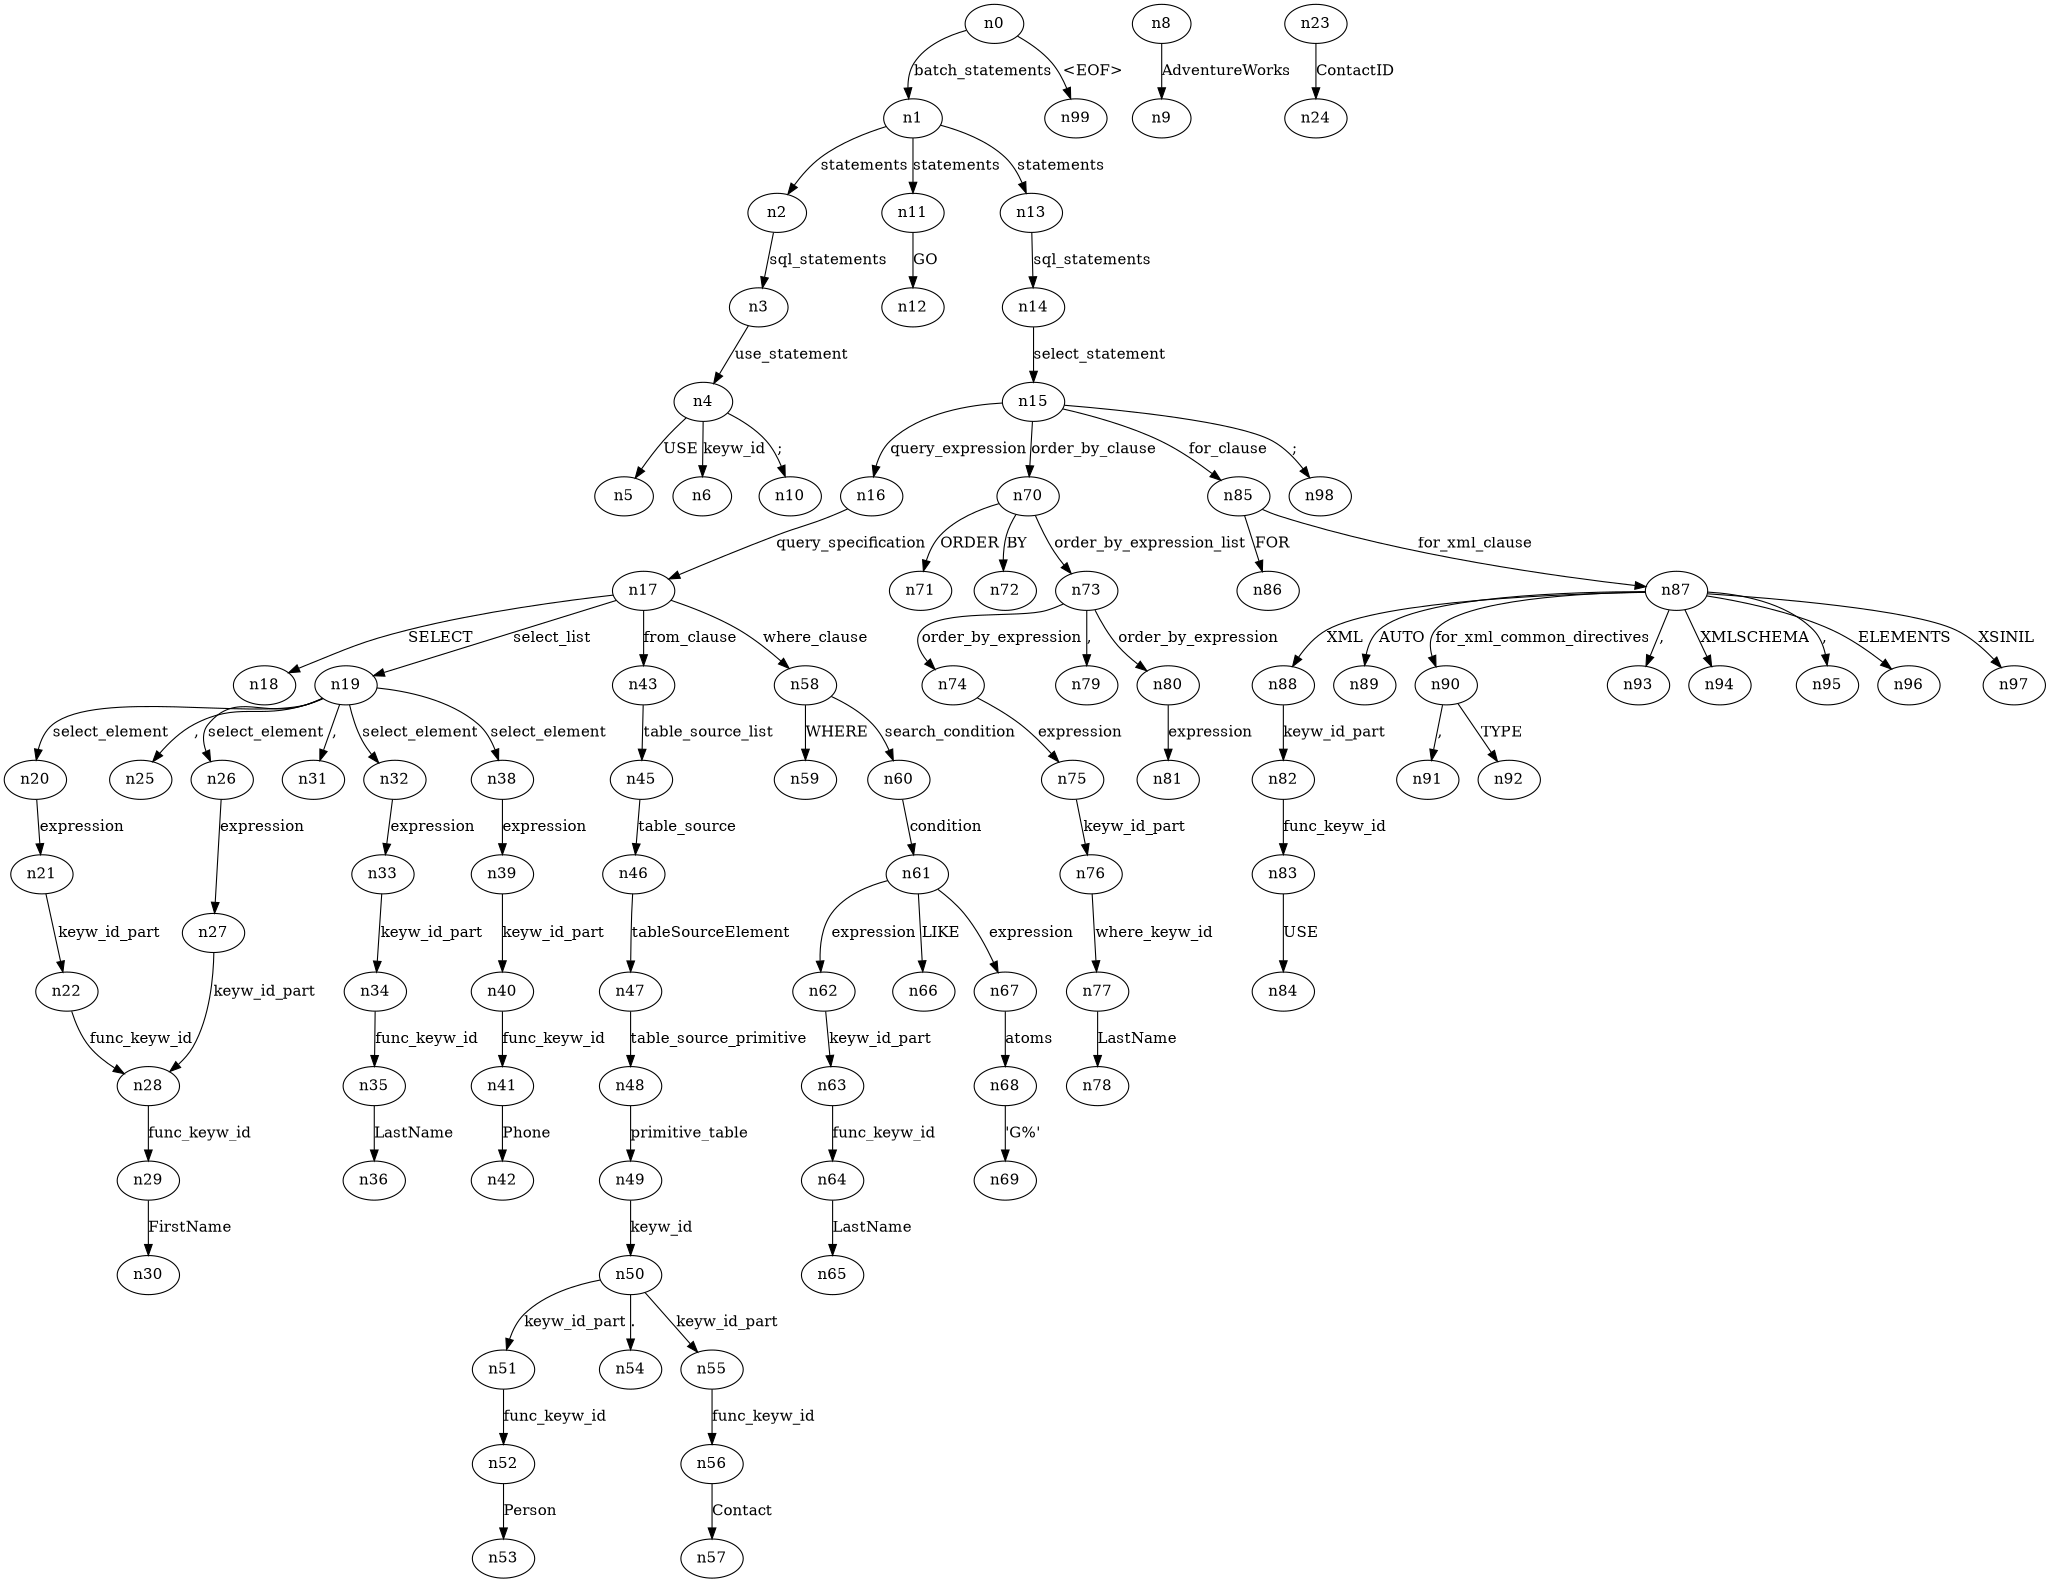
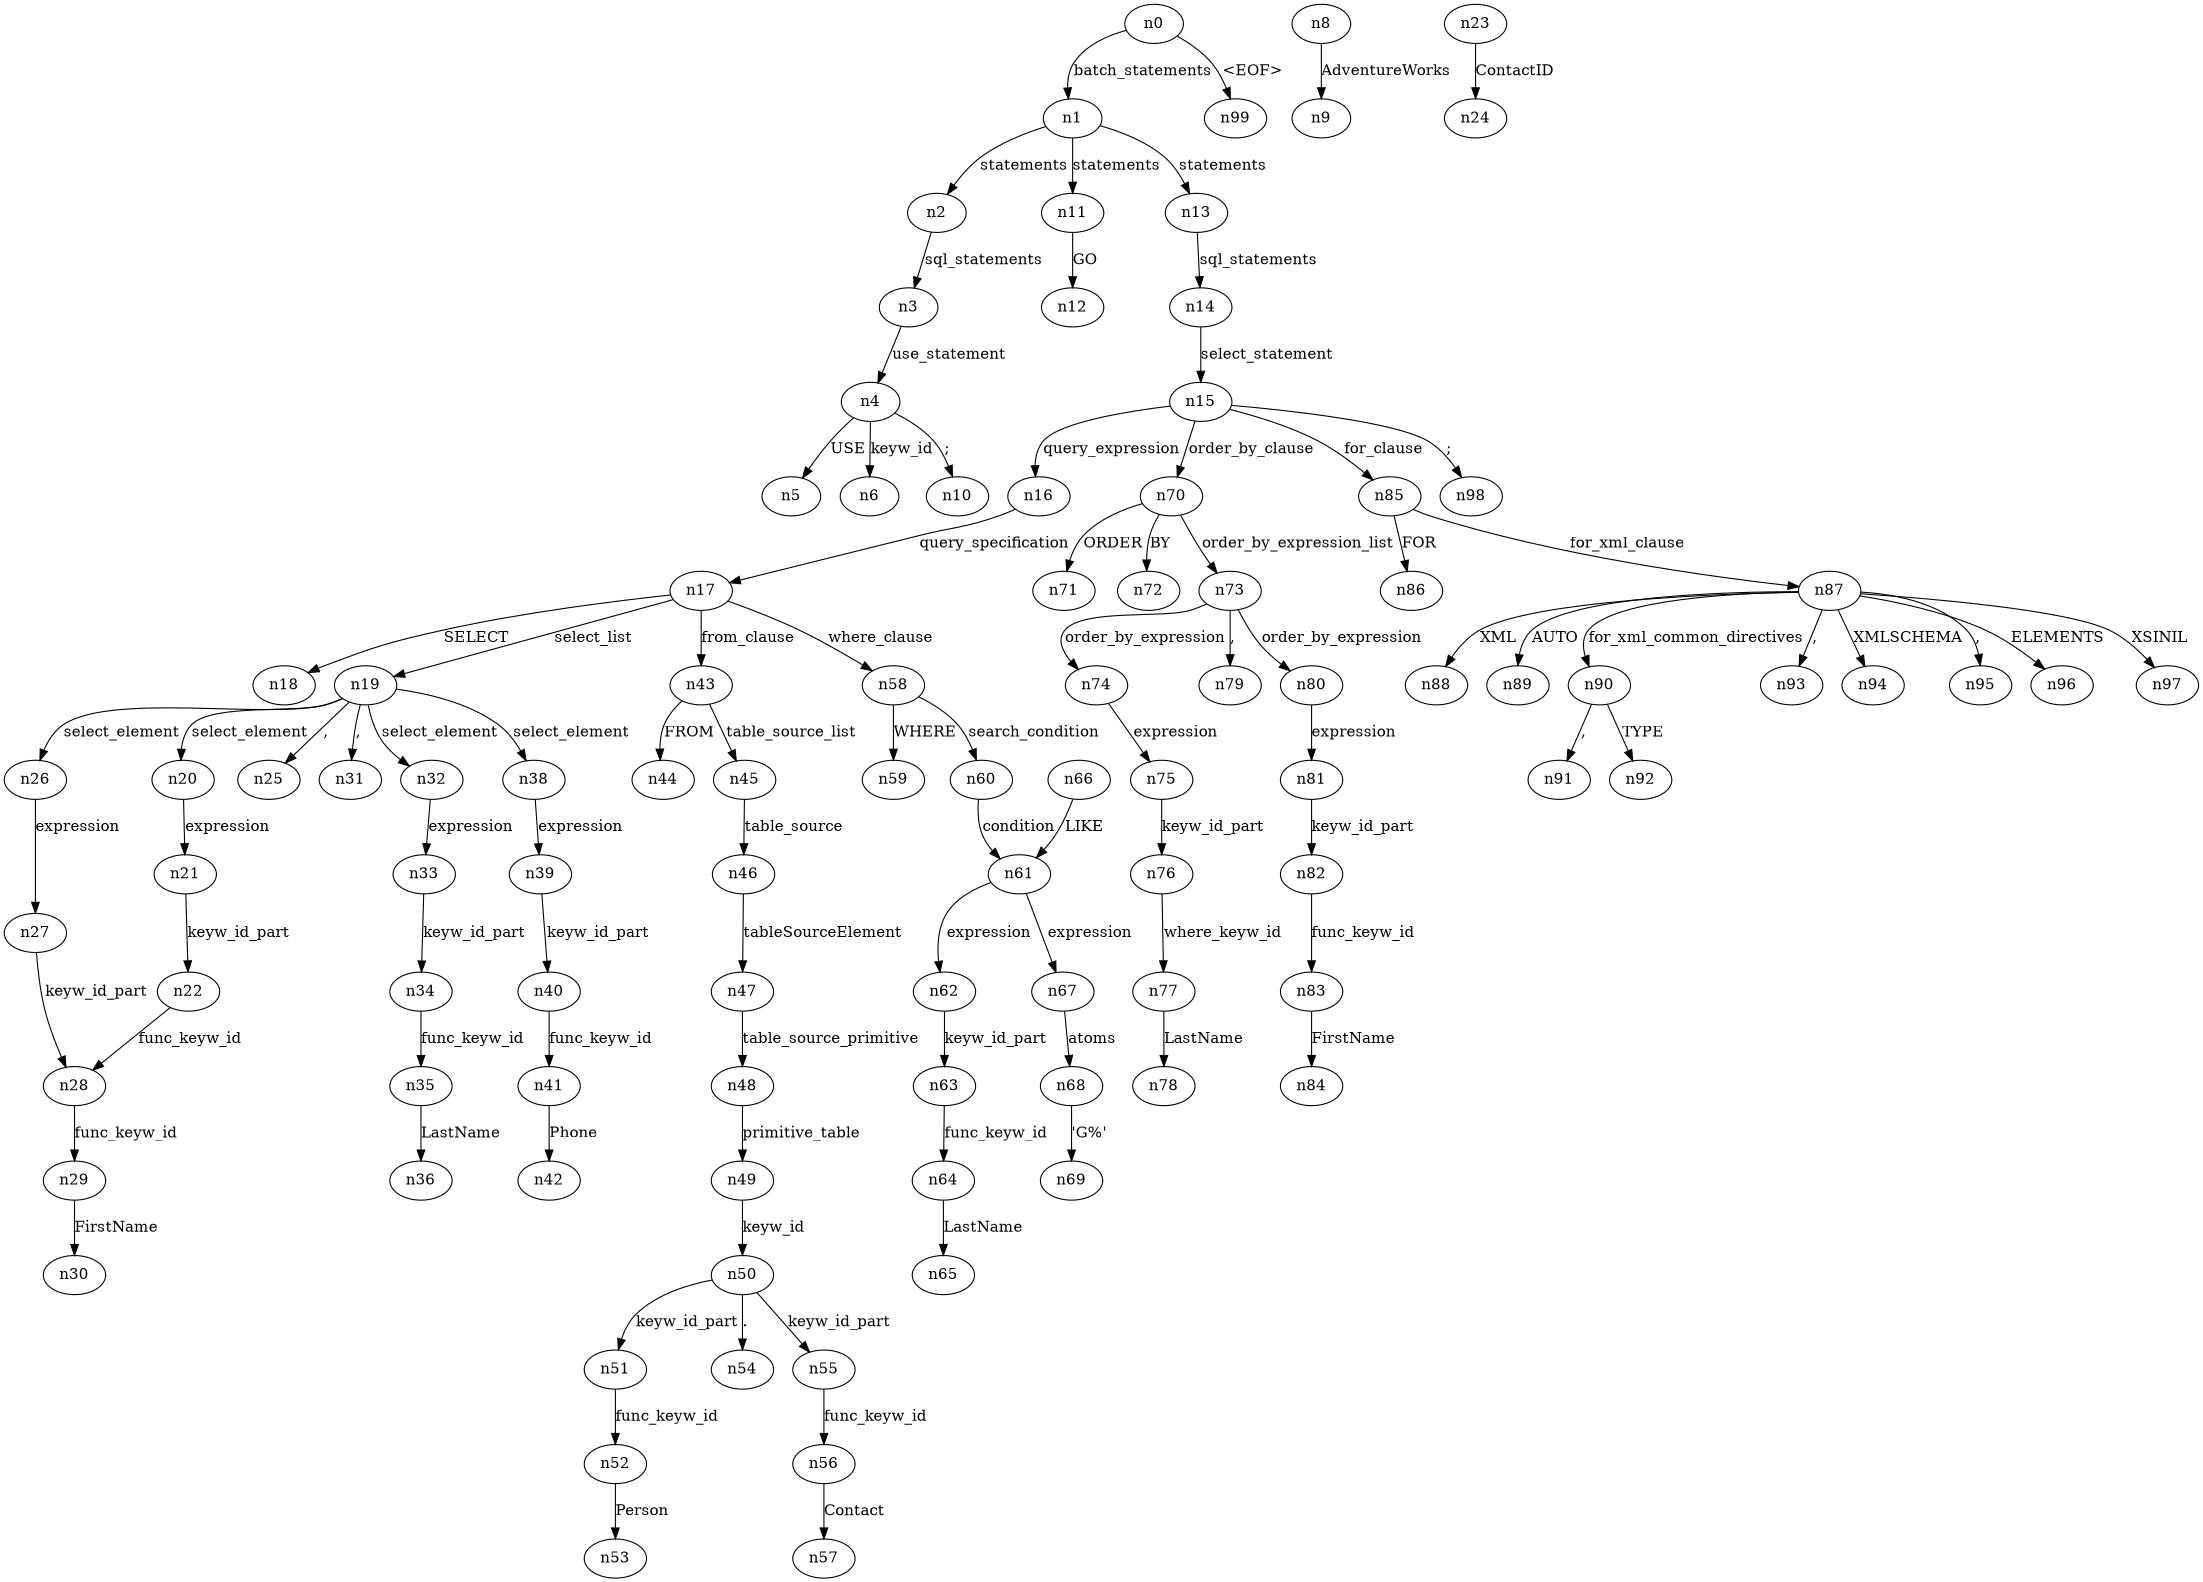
edge "n88" -> "n82": now "n81" -> "n82"
node "n44": added
edge "n61" -> "n66": reversed
edge "n83" -> "n84": label "USE" -> "FirstName"
